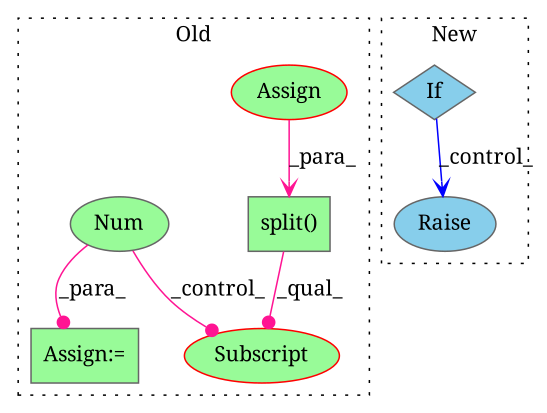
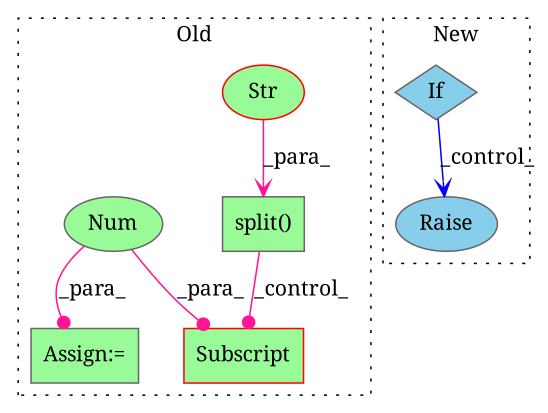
node "Assign": label "Assign" -> "Str"
edge "Num" -> "Subscript": label "_control_" -> "_para_"
edge "split()" -> "Subscript": label "_qual_" -> "_control_"
node "Subscript": shape ellipse -> box
